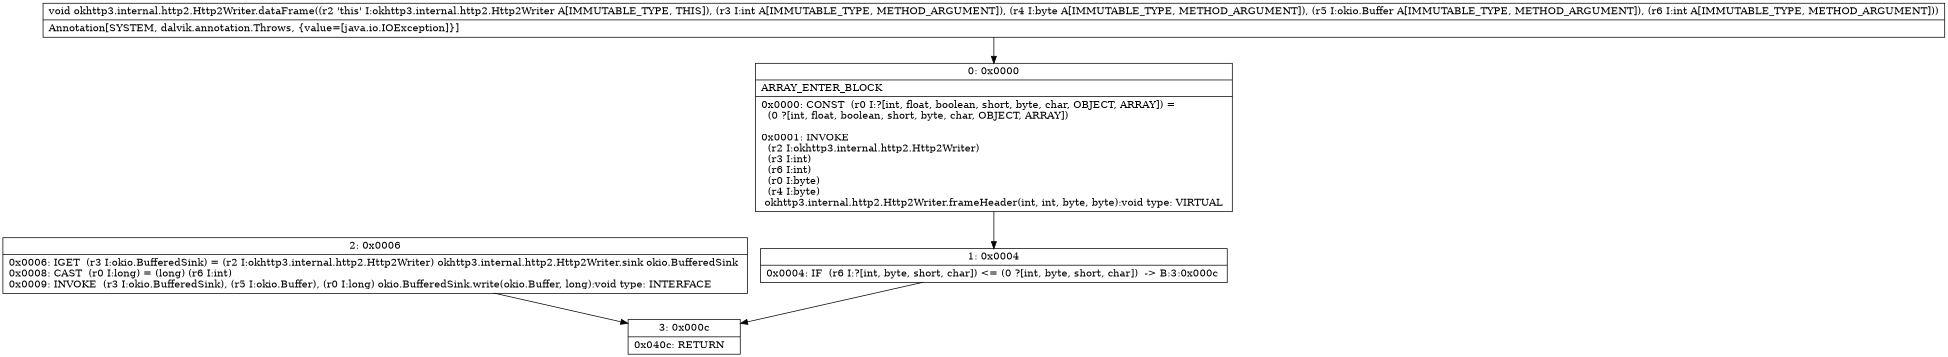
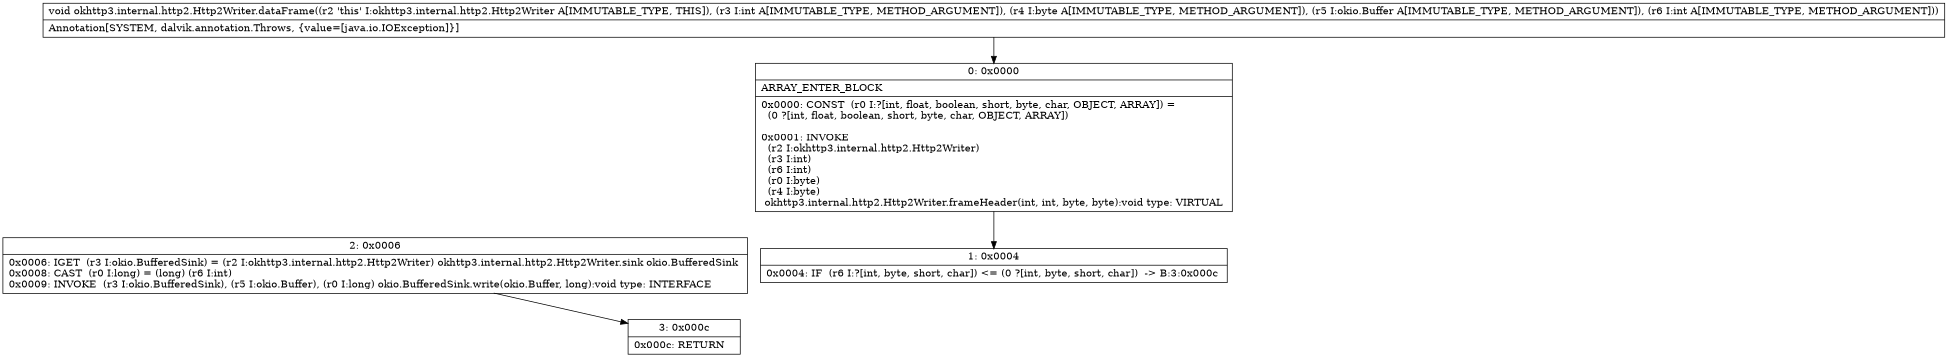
edge "1: 0x0004" -> "3: 0x000c": removed
node "3: 0x000c": text "0x040c: RETURN" -> "0x000c: RETURN"
